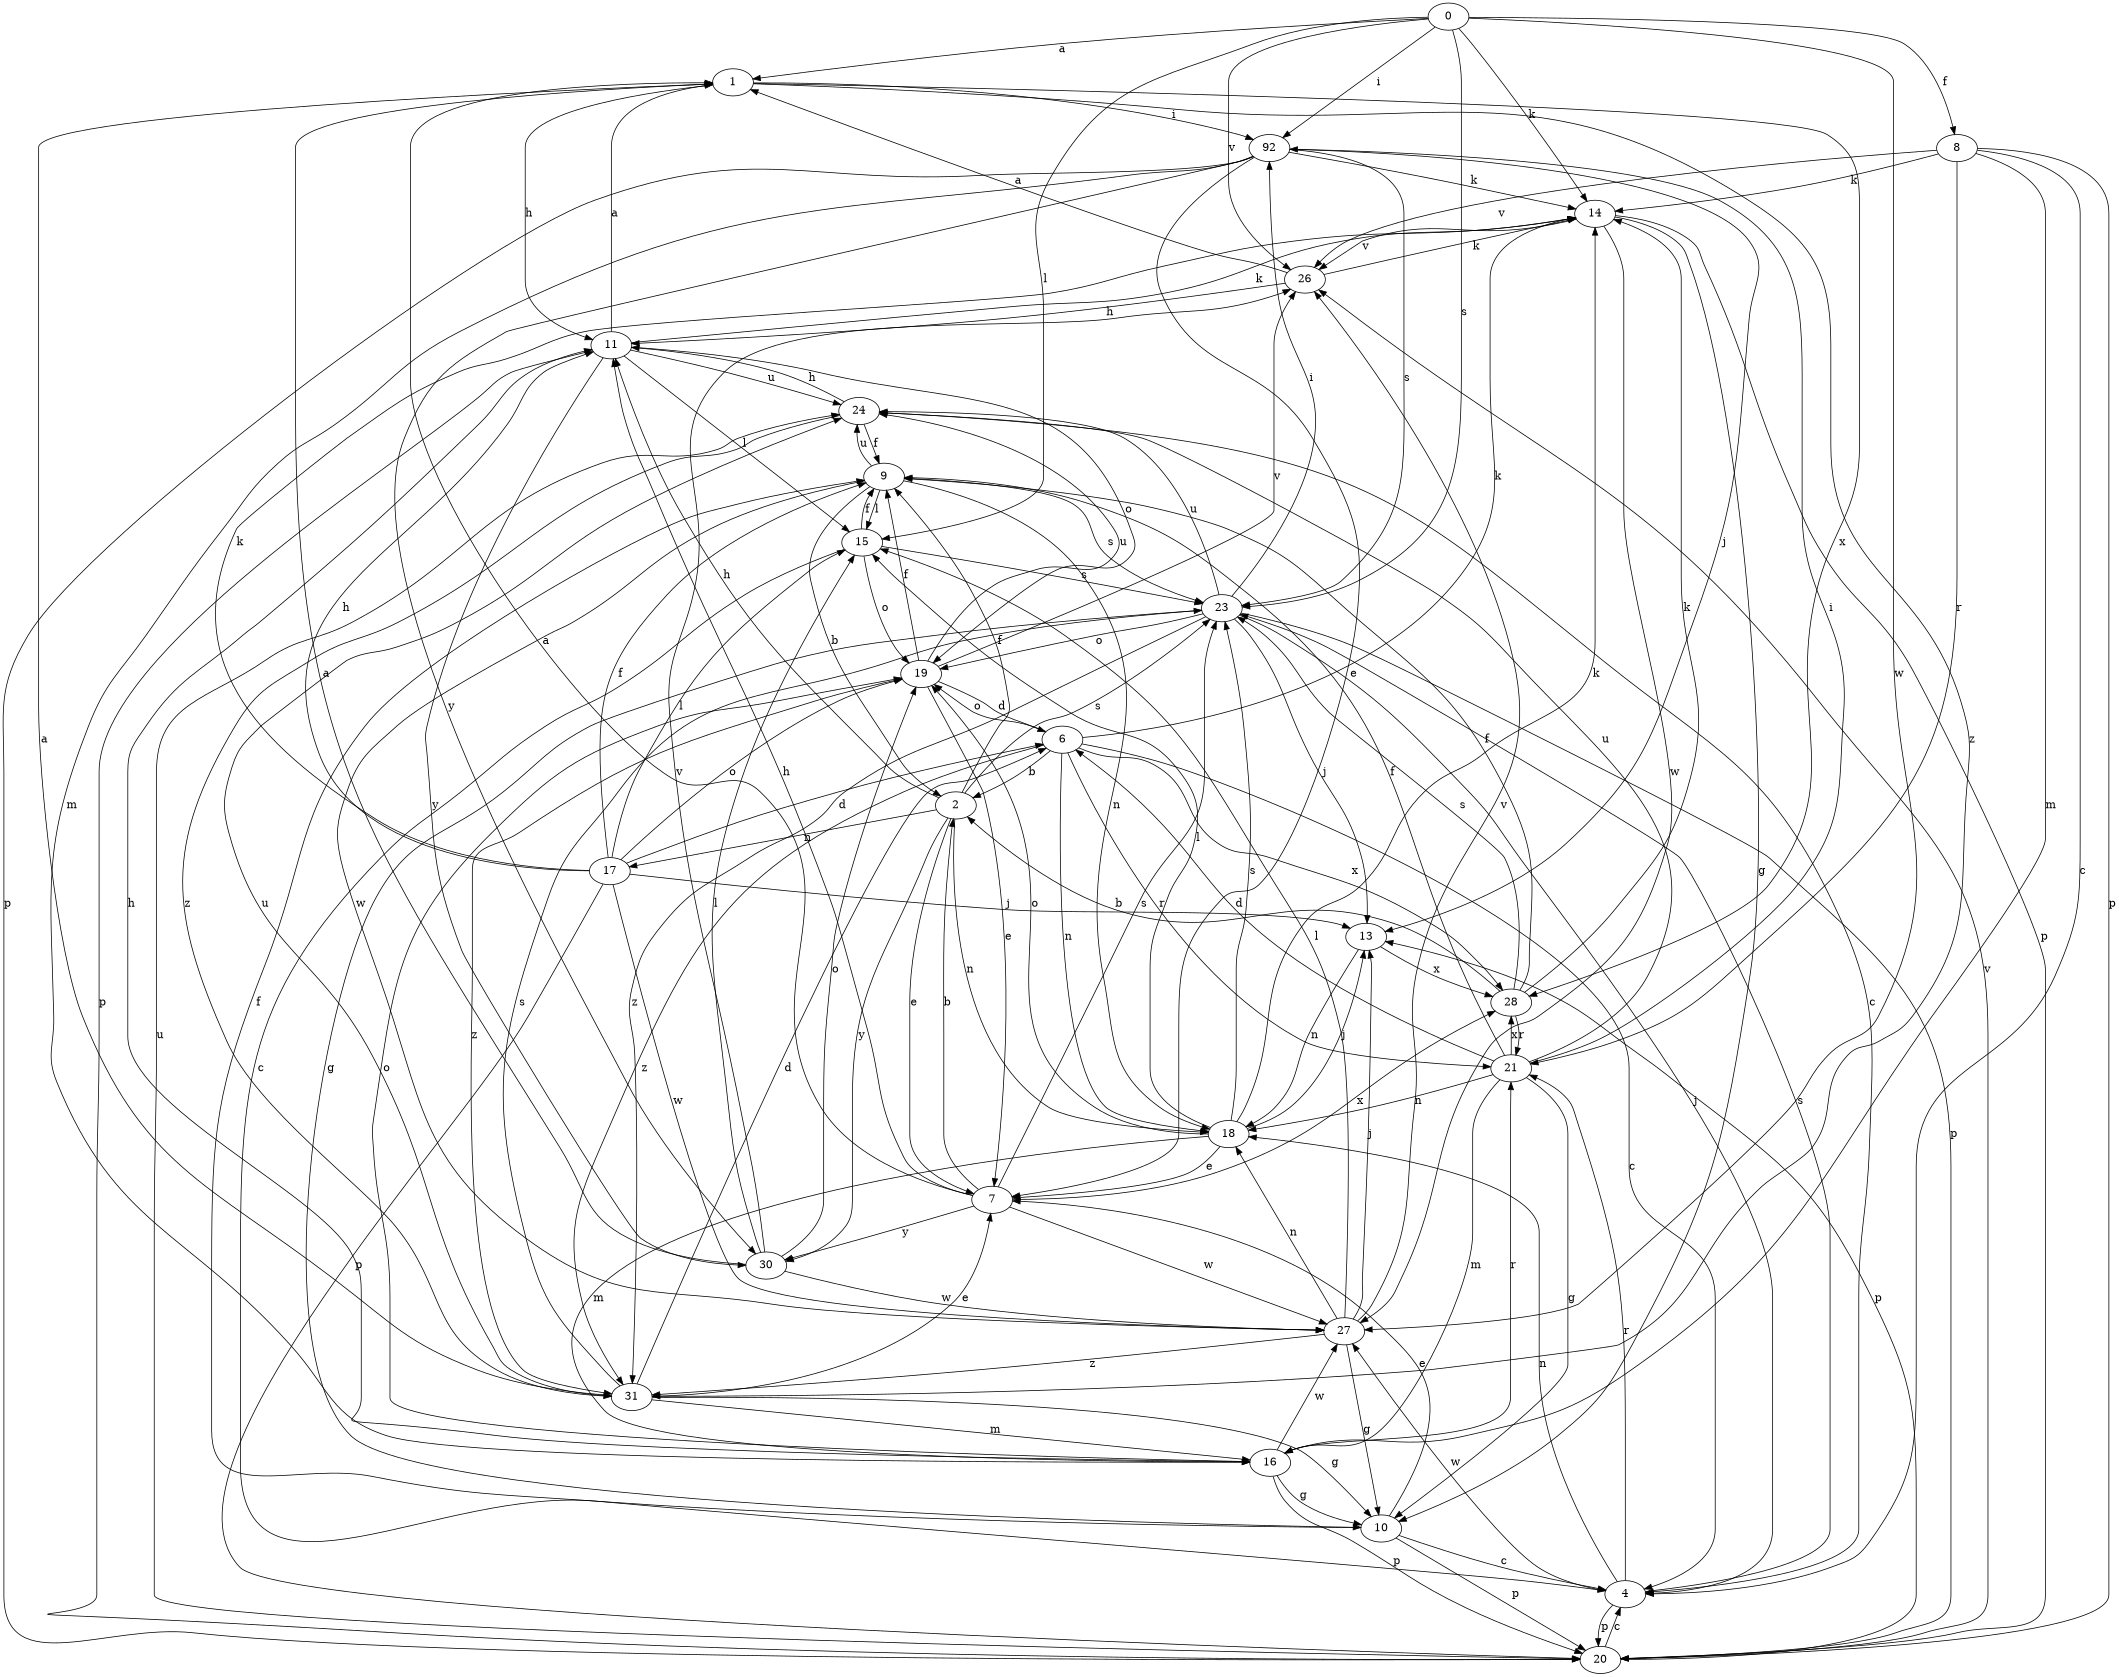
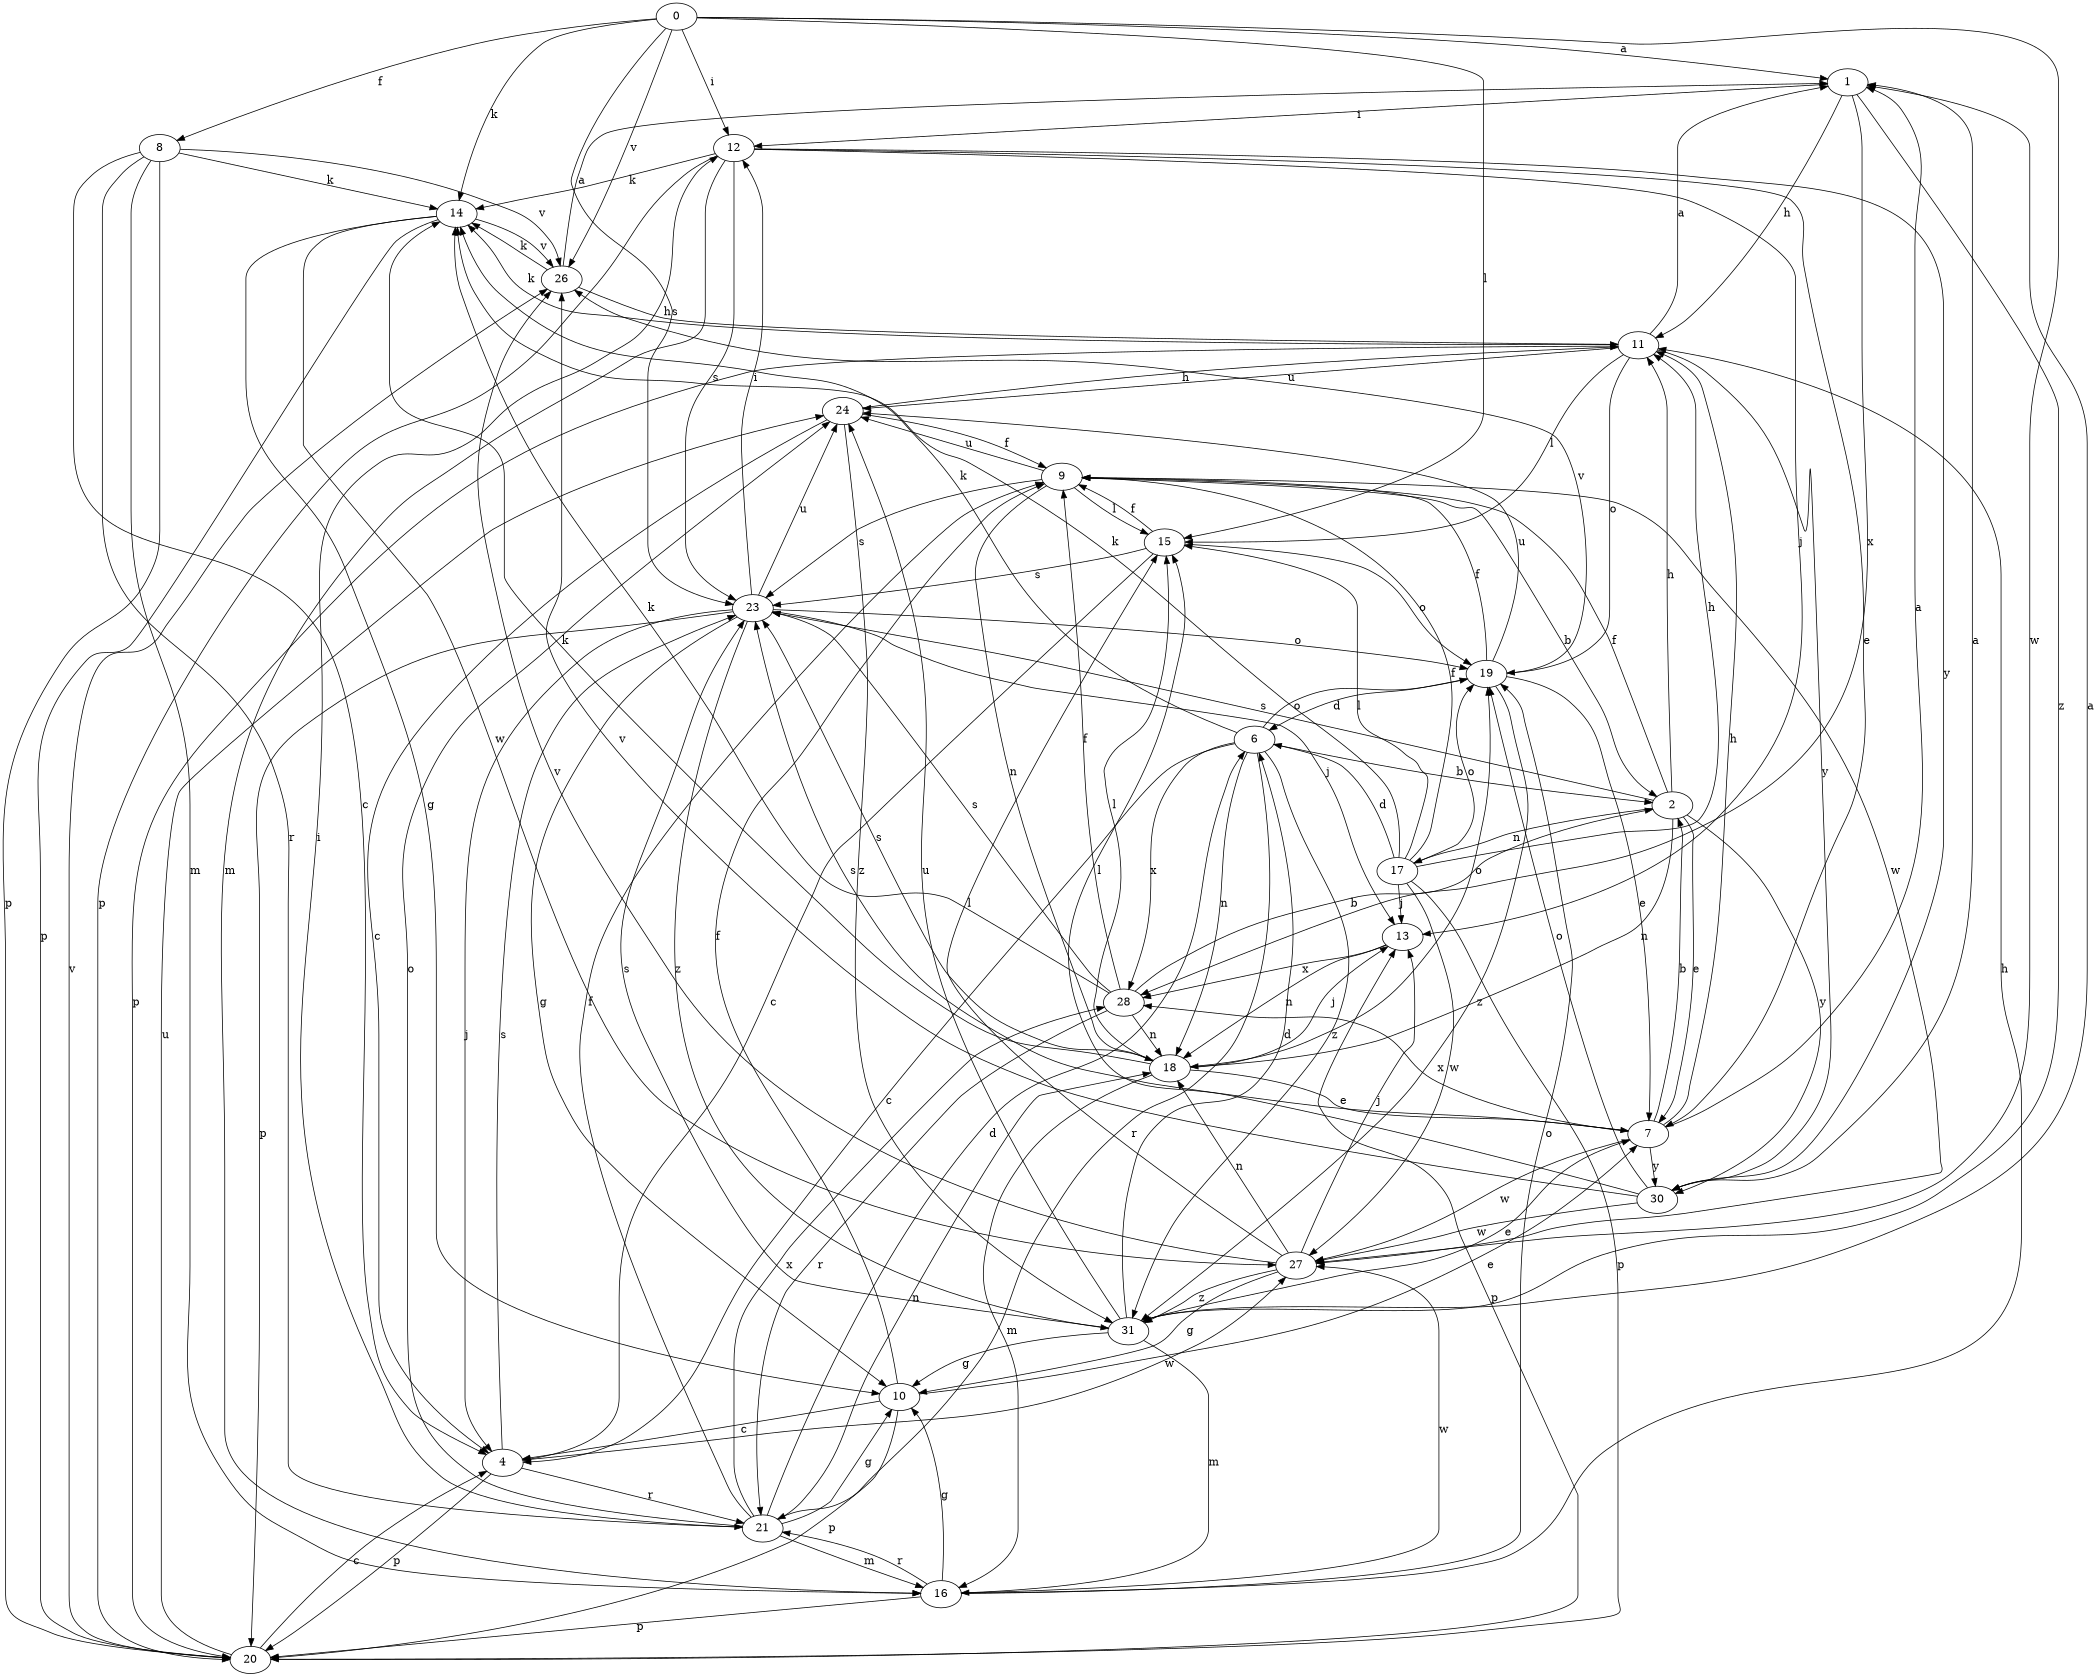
node "92": label "92" -> "12"
edge "21" -> "24": label "u" -> "o"
edge "4" -> "18": now "28" -> "18"
